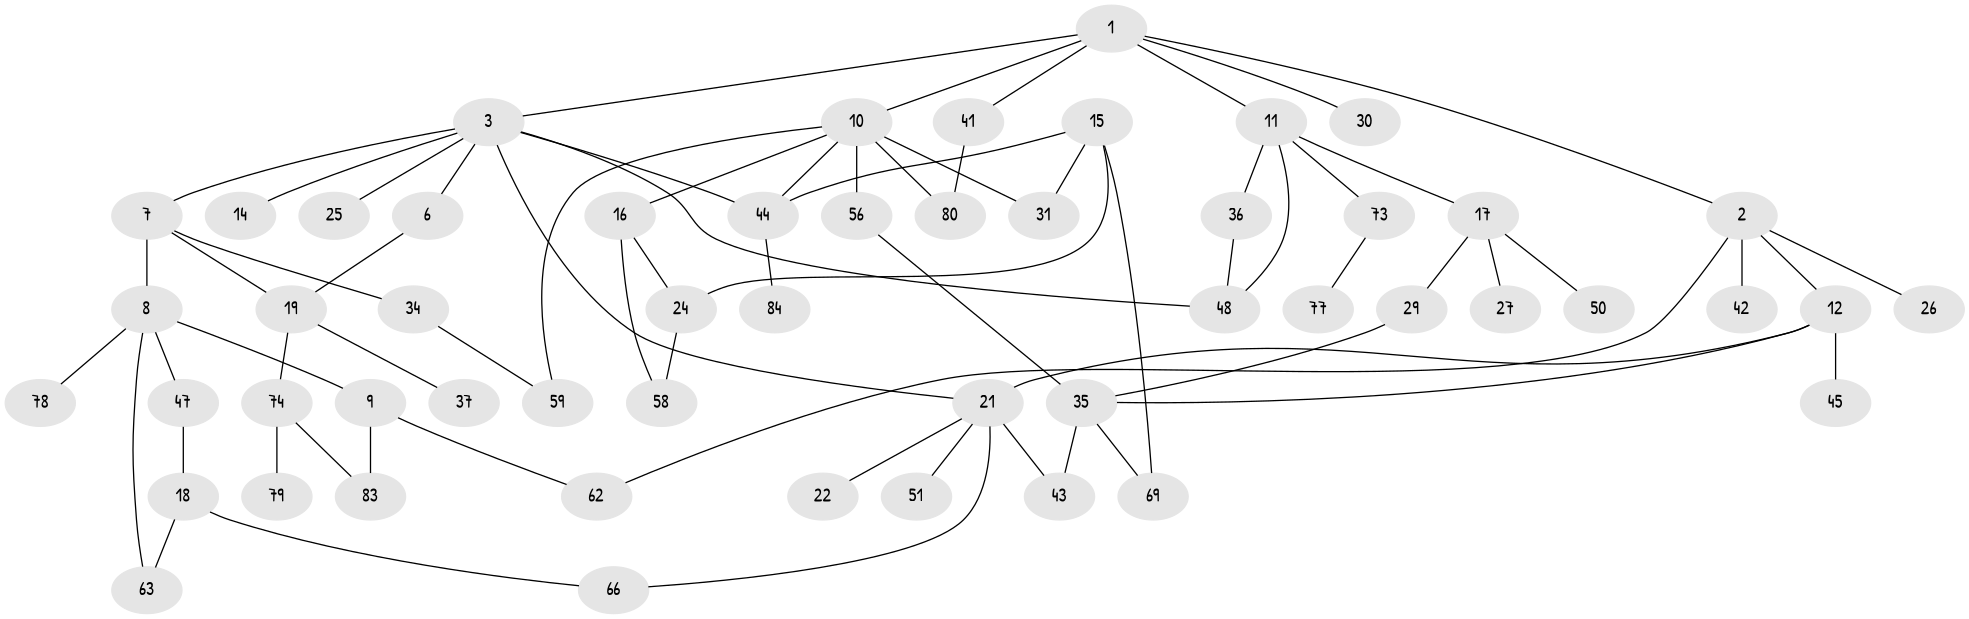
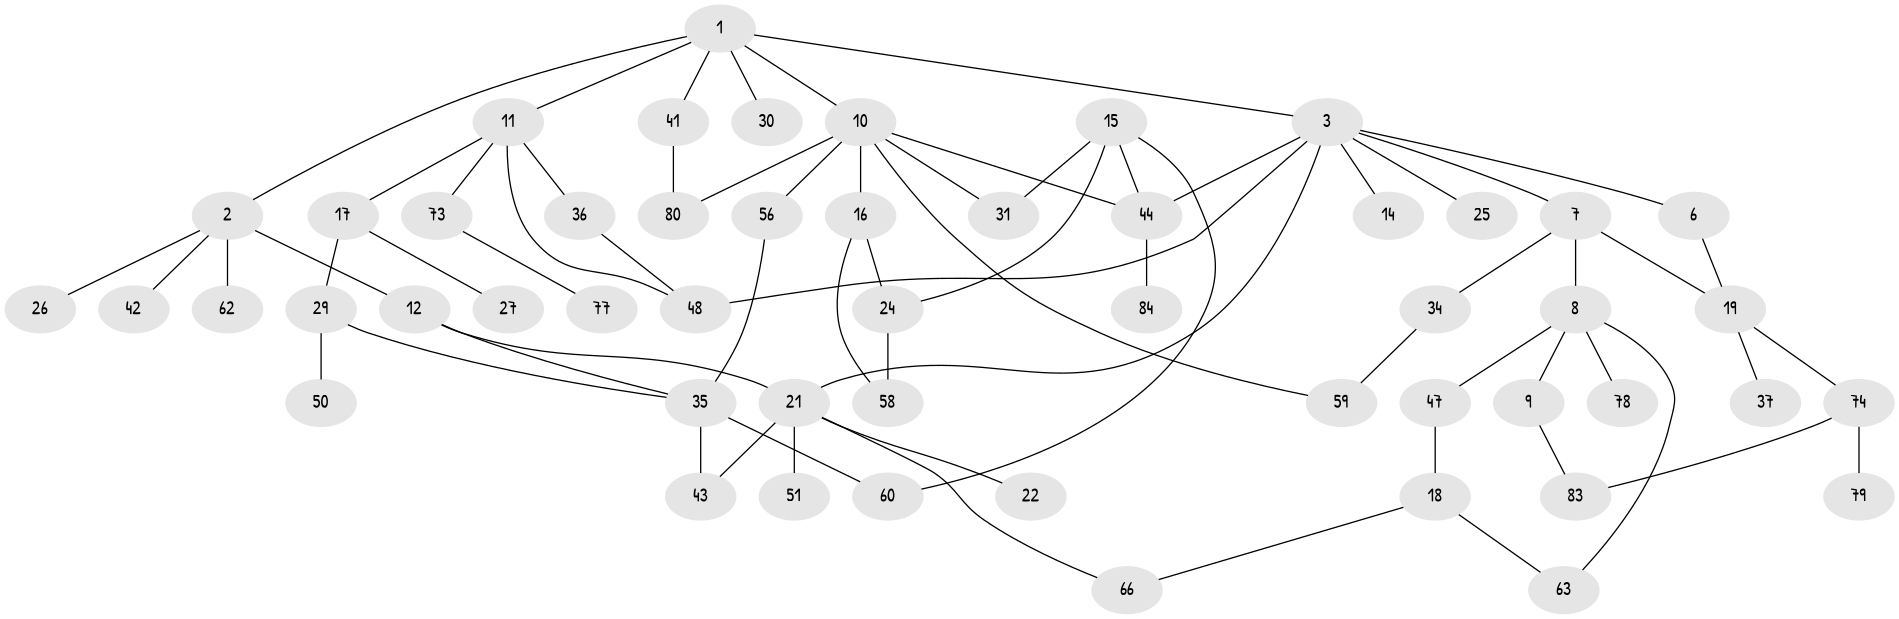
edge "17" -- "50": now "29" -- "50"
node "45": removed
edge "9" -- "62": removed
node "69": label "69" -> "60"
